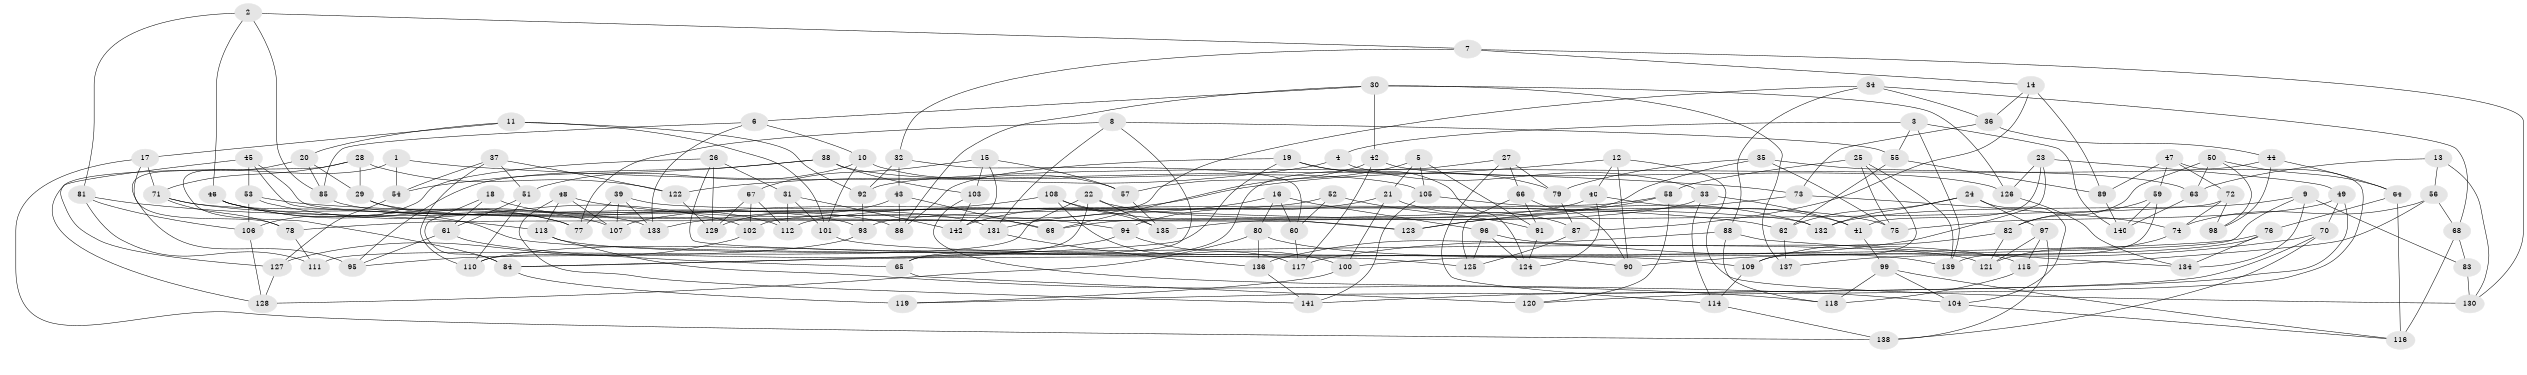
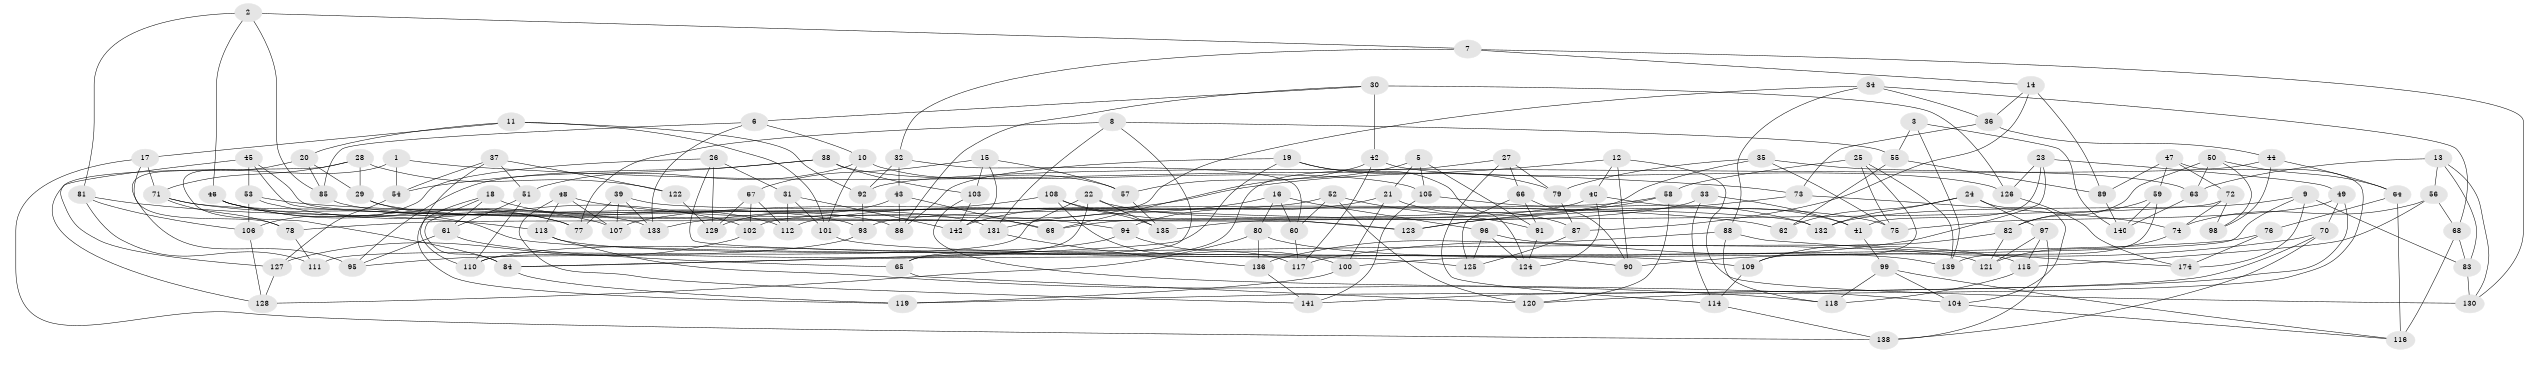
node "4": removed
edge "13" -- "83": added
node "137": removed
node "134": label "134" -> "174"
edge "52" -- "120": added
edge "18" -- "119": added
